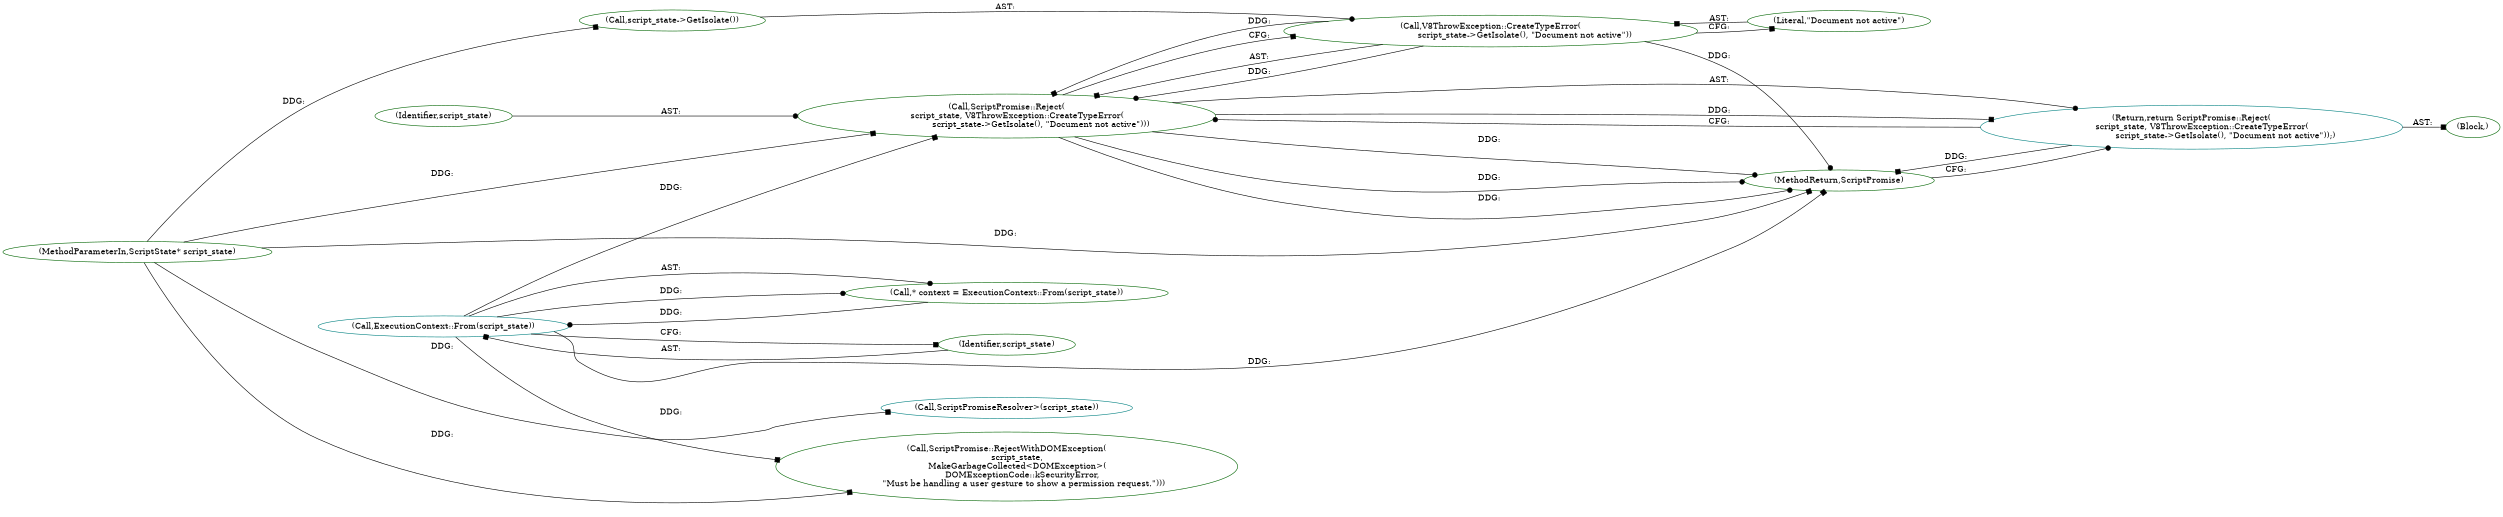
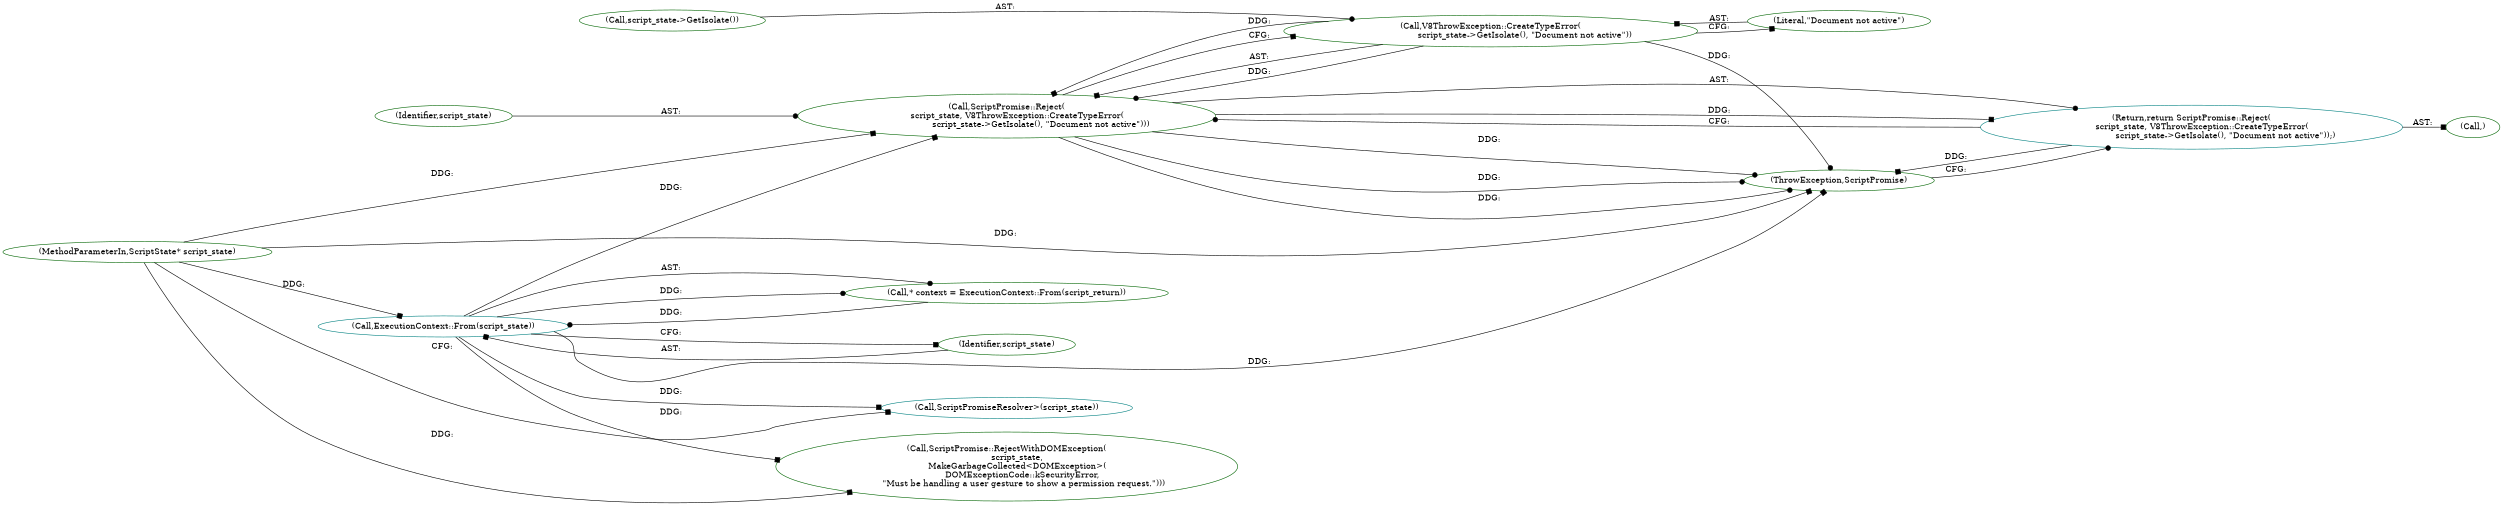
edge "(MethodParameterIn,ScriptState* script_state)" -> "(Call,script_state->GetIsolate())": now "(MethodParameterIn,ScriptState* script_state)" -> "(Call,ExecutionContext::From(script_state))"
node "(Block,)": label "(Block,)" -> "(Call,)"
node "(MethodReturn,ScriptPromise)": label "(MethodReturn,ScriptPromise)" -> "(ThrowException,ScriptPromise)"
node "(Call,* context = ExecutionContext::From(script_state))": label "(Call,* context = ExecutionContext::From(script_state))" -> "(Call,* context = ExecutionContext::From(script_return))"
edge "(MethodParameterIn,ScriptState* script_state)" -> "(Call,ScriptPromiseResolver>(script_state))": label "DDG: " -> "CFG: "
edge "(Call,ExecutionContext::From(script_state))" -> "(Call,ScriptPromiseResolver>(script_state))": added, label "DDG:"
